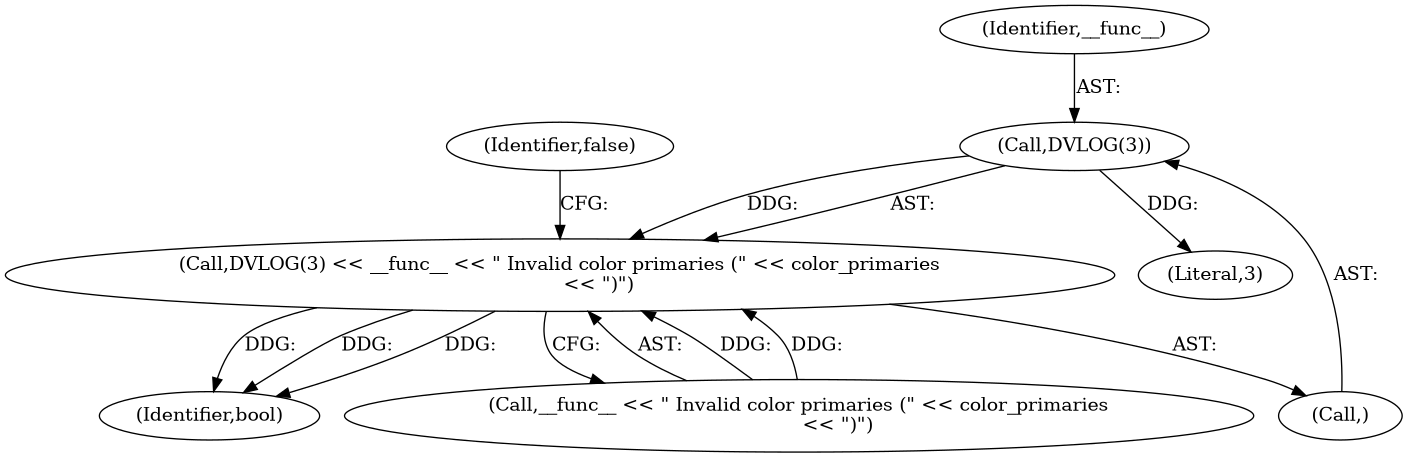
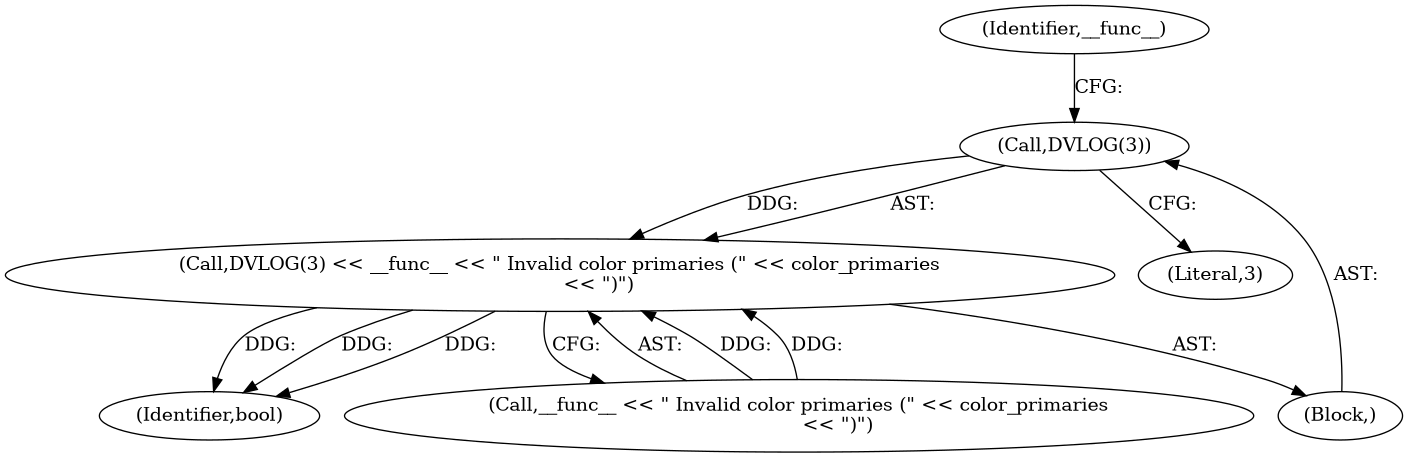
edge "(Identifier,__func__)" -> "(Call,DVLOG(3))": label "AST: " -> "CFG: "
node "(Identifier,false)": removed
edge "(Call,DVLOG(3))" -> "(Literal,3)": label "DDG: " -> "CFG: "
node "(Call,)": label "(Call,)" -> "(Block,)"
